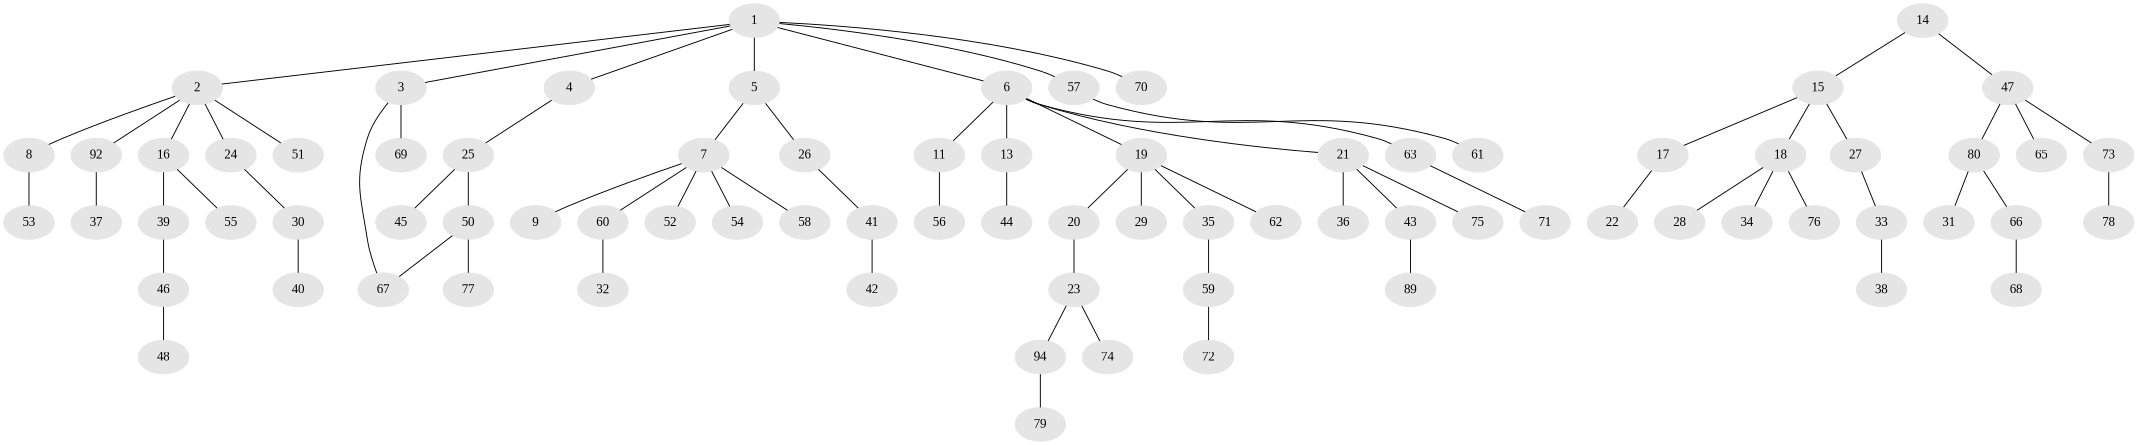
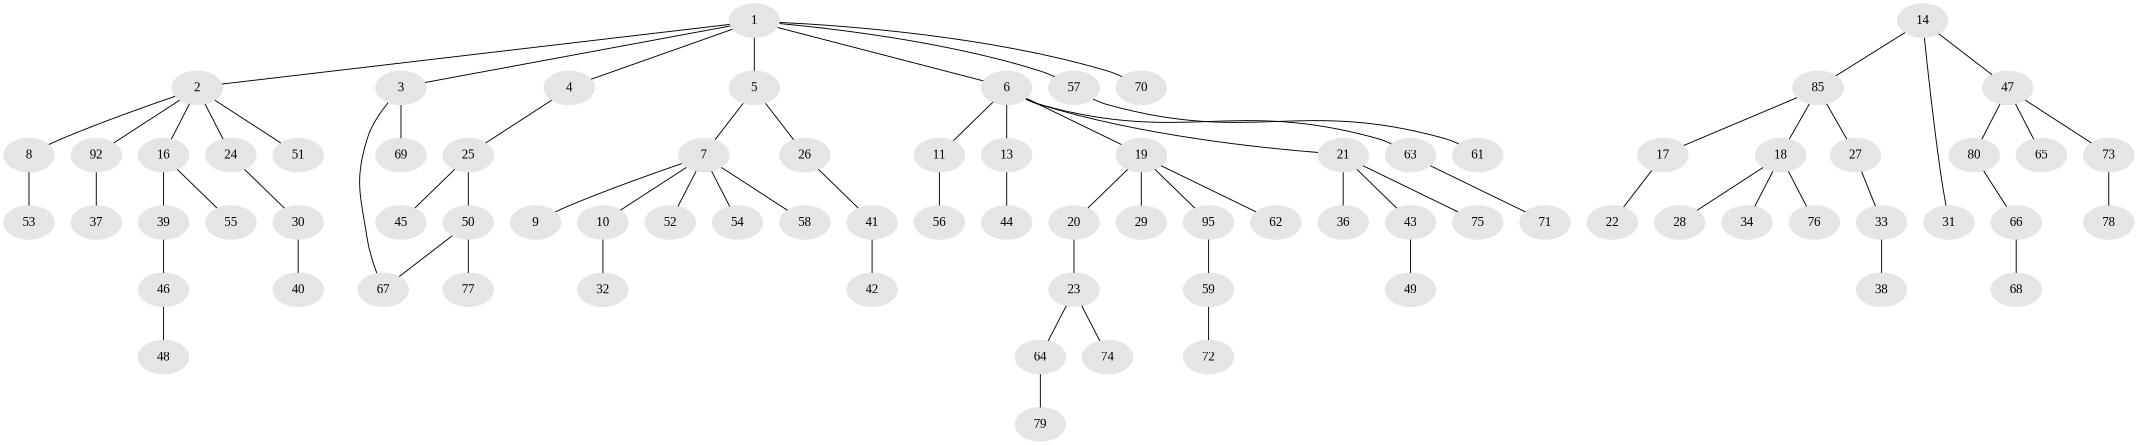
node "15": label "15" -> "85"
edge "80" -- "31": now "14" -- "31"
node "60": label "60" -> "10"
node "35": label "35" -> "95"
node "89": label "89" -> "49"
node "94": label "94" -> "64"
